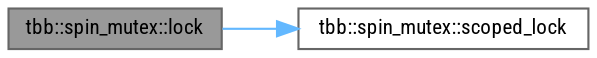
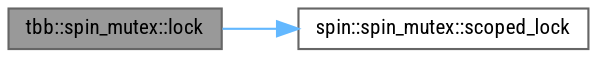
node "tbb::spin_mutex::scoped_lock": label "tbb::spin_mutex::scoped_lock" -> "spin::spin_mutex::scoped_lock"
